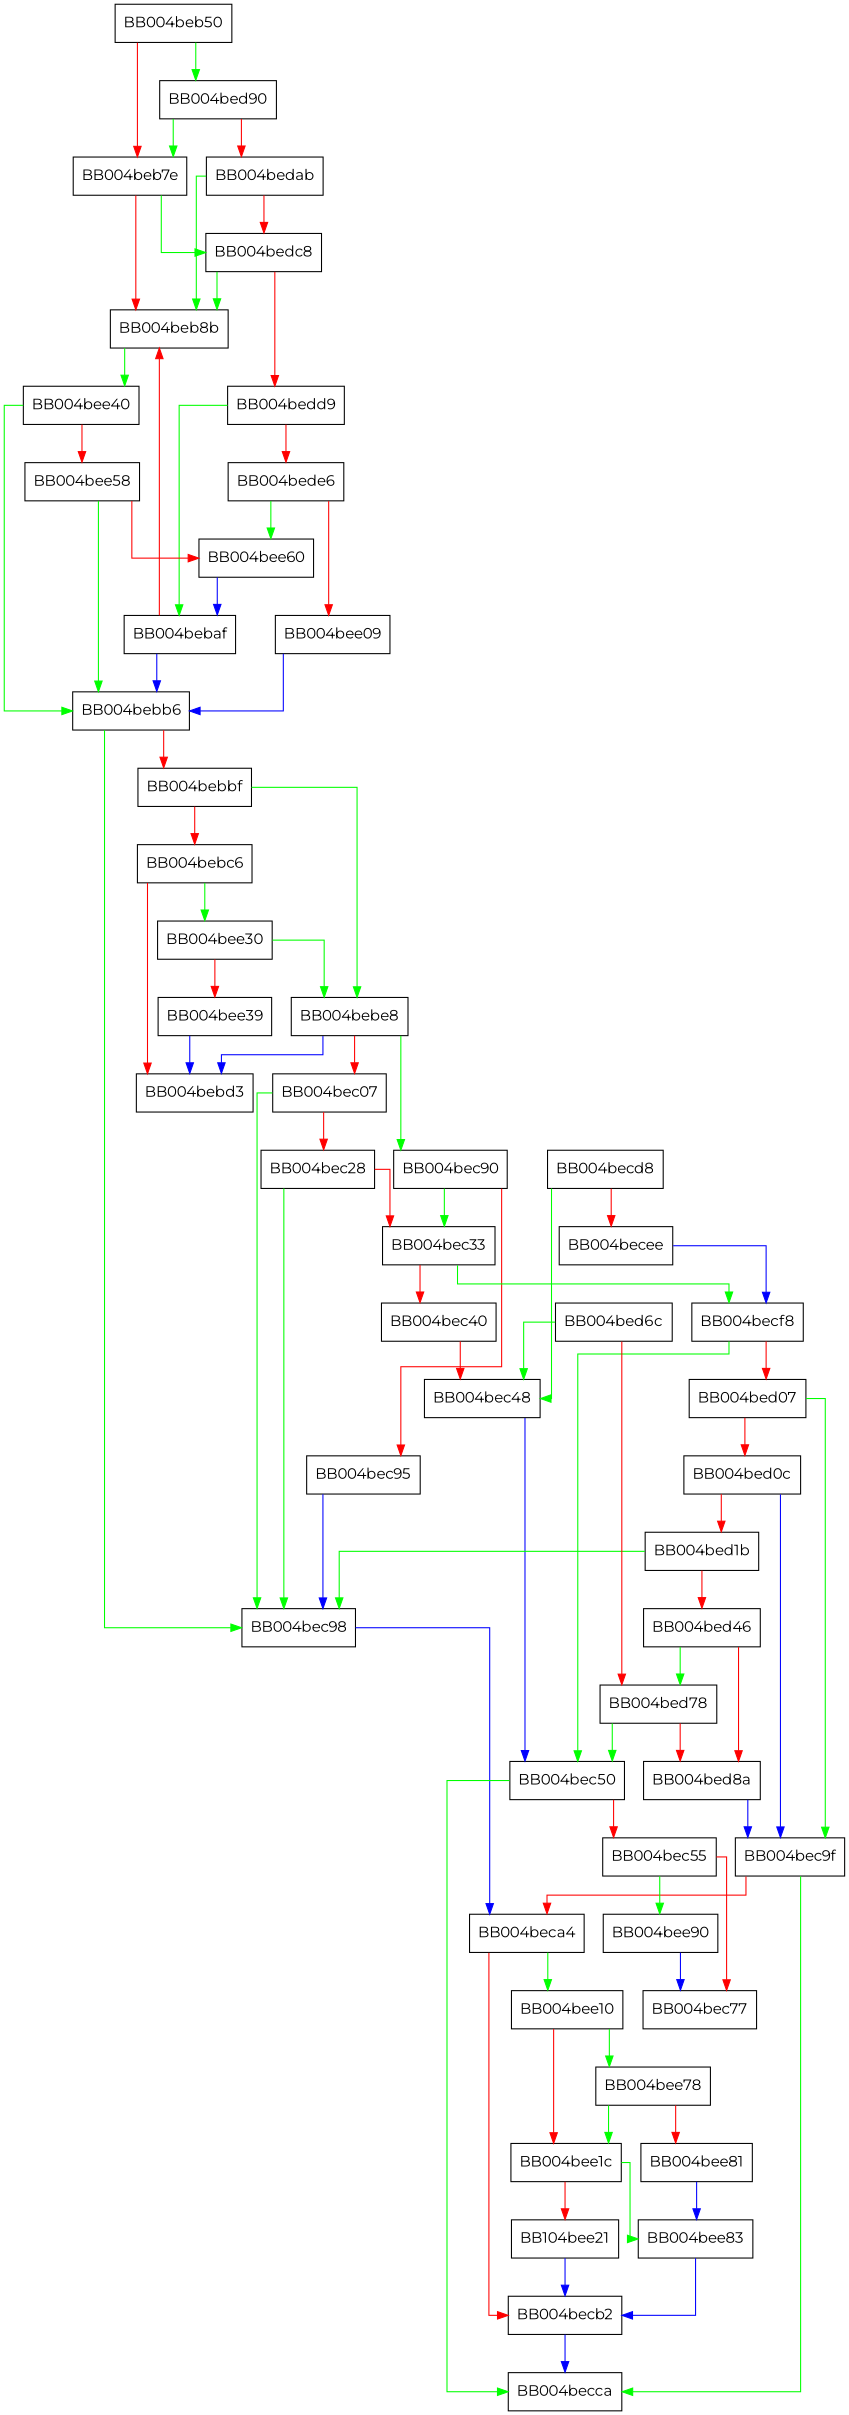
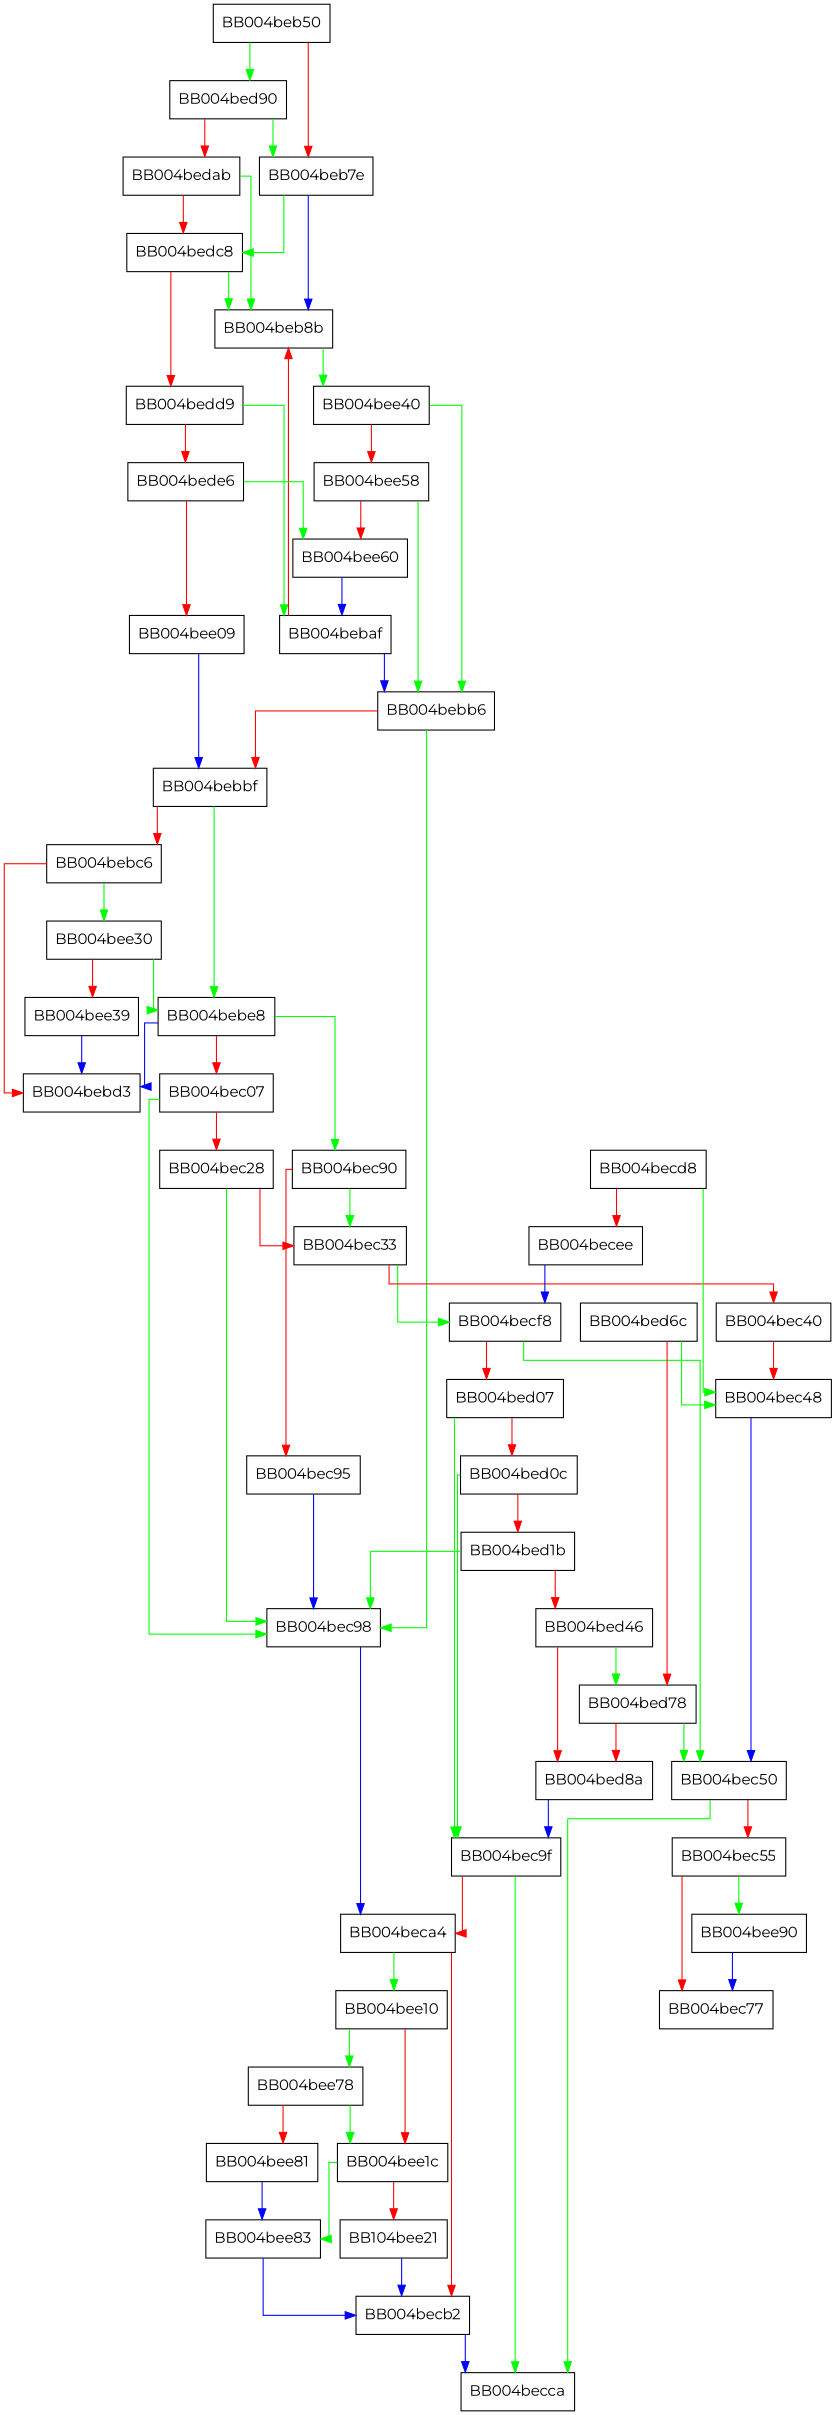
edge "BB004beb7e" -> "BB004beb8b": color red -> blue
edge "BB004bee09" -> "BB004bebb6": now "BB004bee09" -> "BB004bebbf"
edge "BB004bed0c" -> "BB004bec9f": color blue -> green
